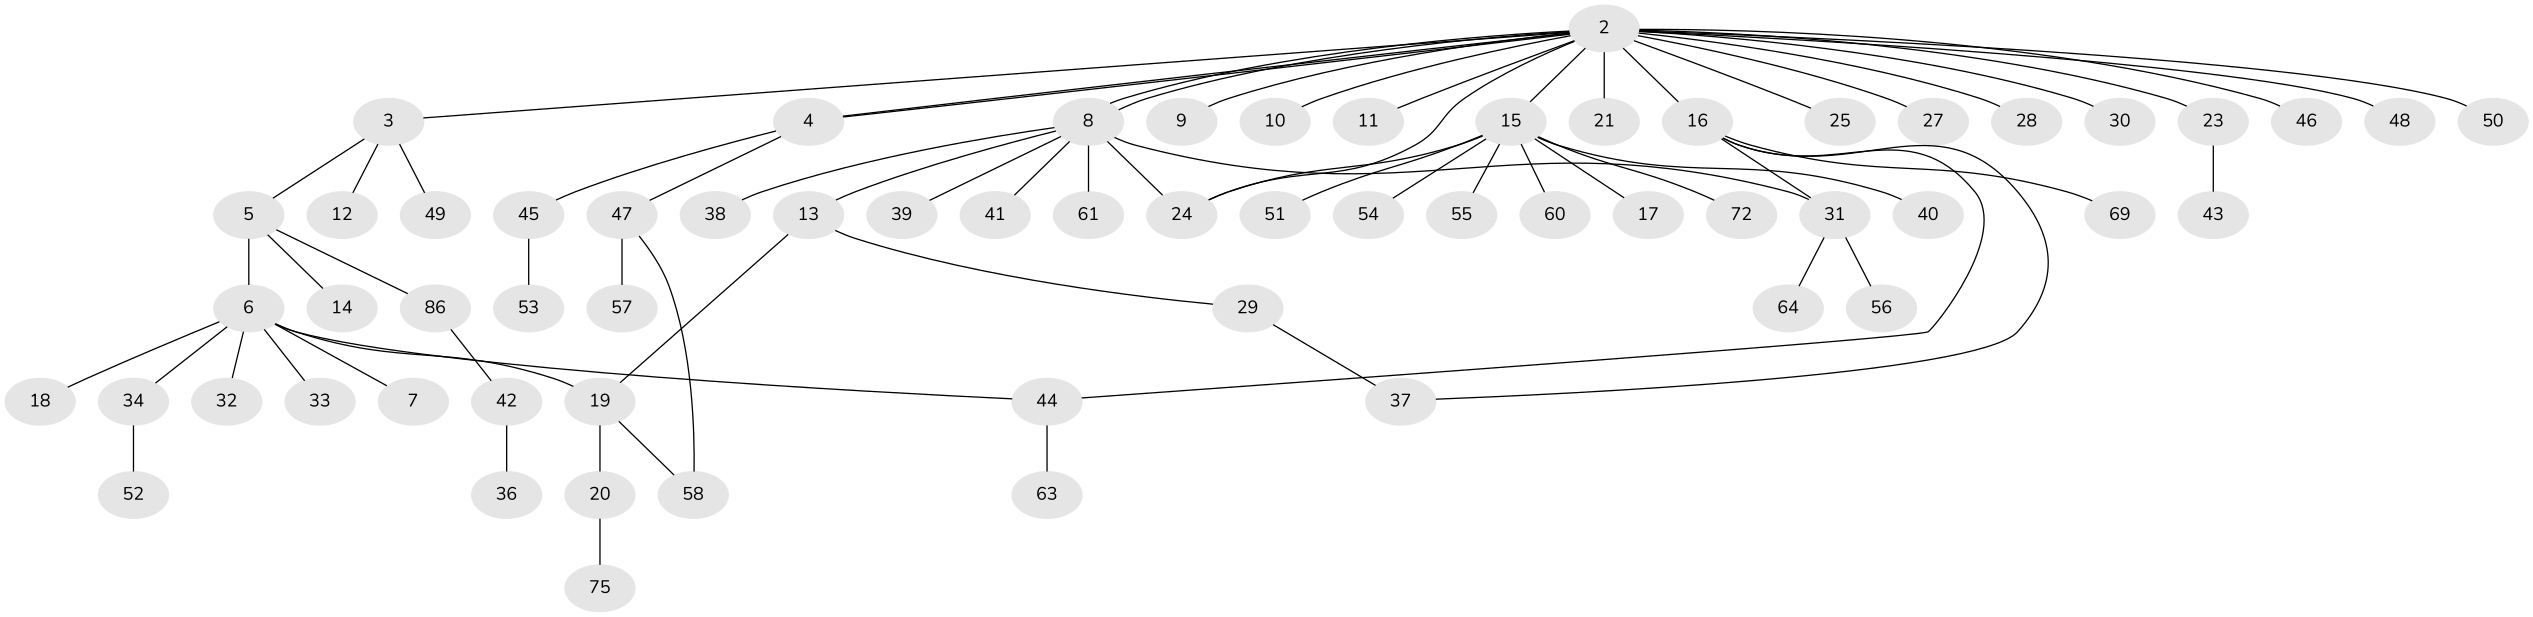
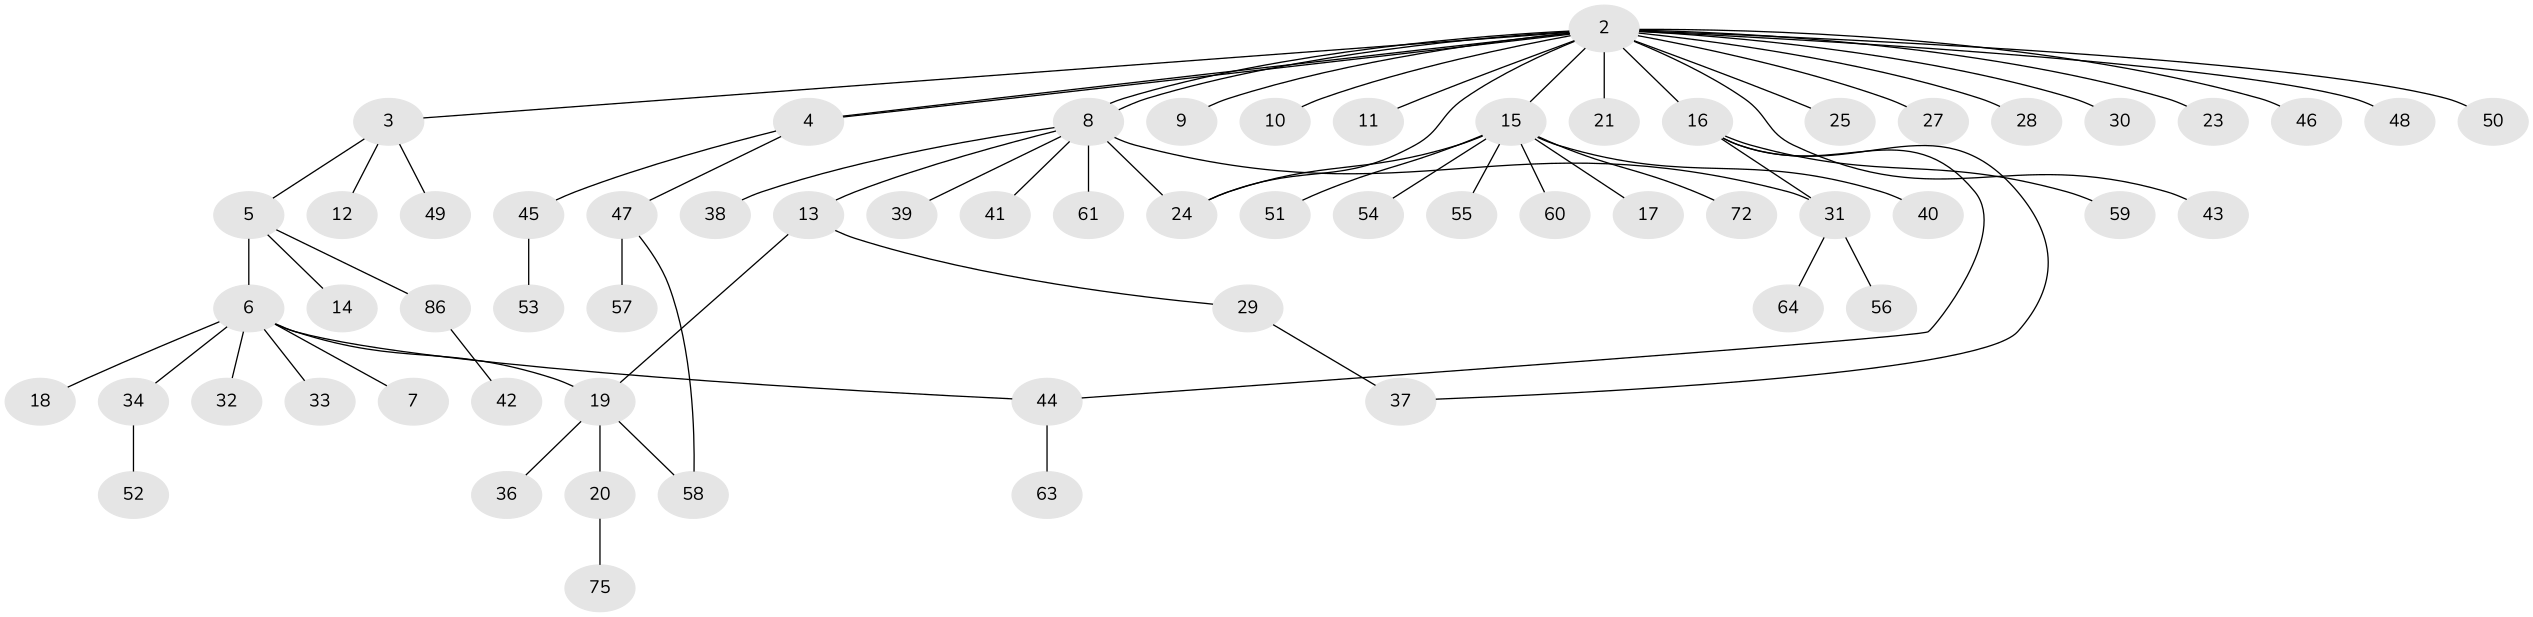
edge "23" -- "43": now "2" -- "43"
node "69": label "69" -> "59"
edge "42" -- "36": now "19" -- "36"
